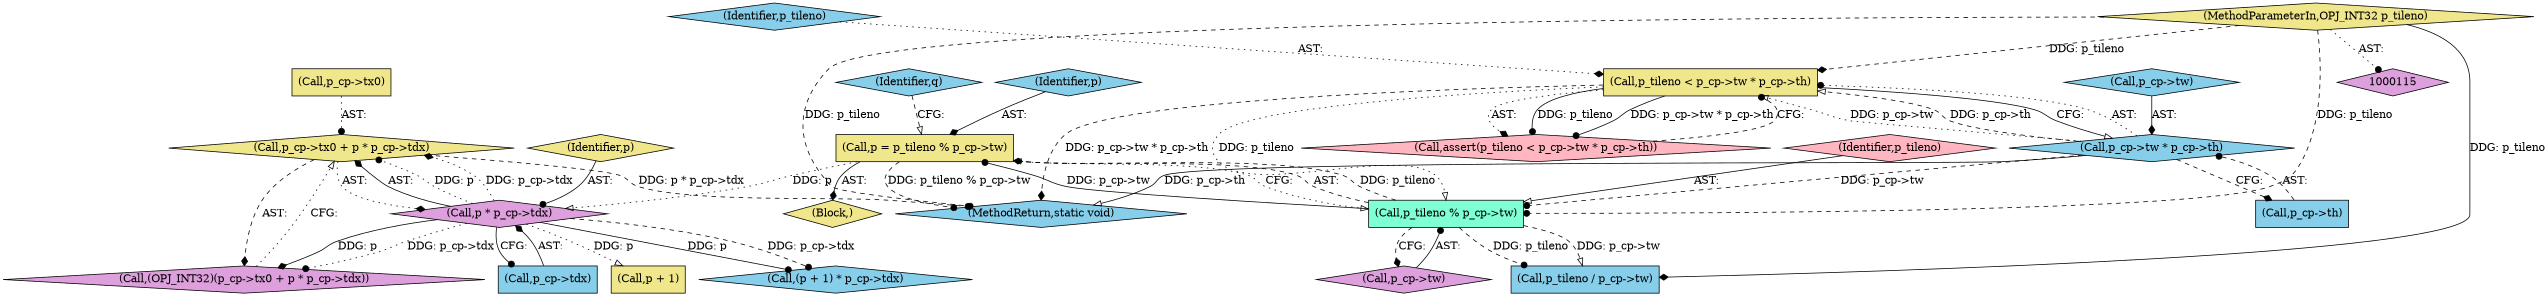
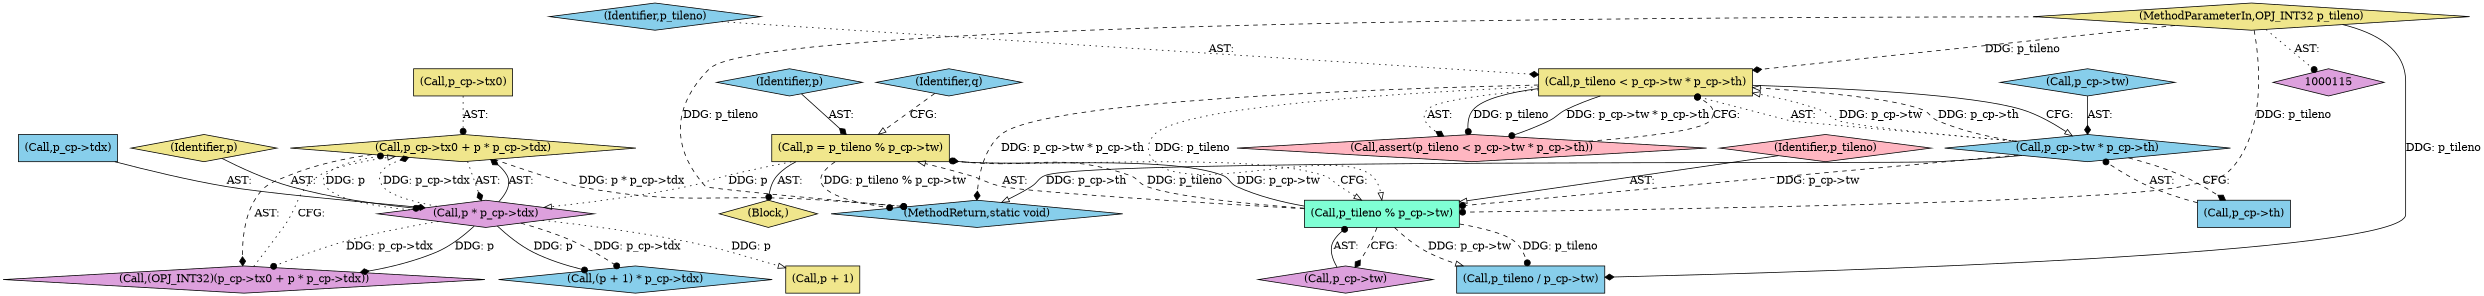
edge "(Call,p = p_tileno % p_cp->tw)" -> "(Block,)": arrowhead diamond -> dot
edge "(Call,p * p_cp->tdx)" -> "(Call,p_cp->tdx)": removed, label "CFG:"
